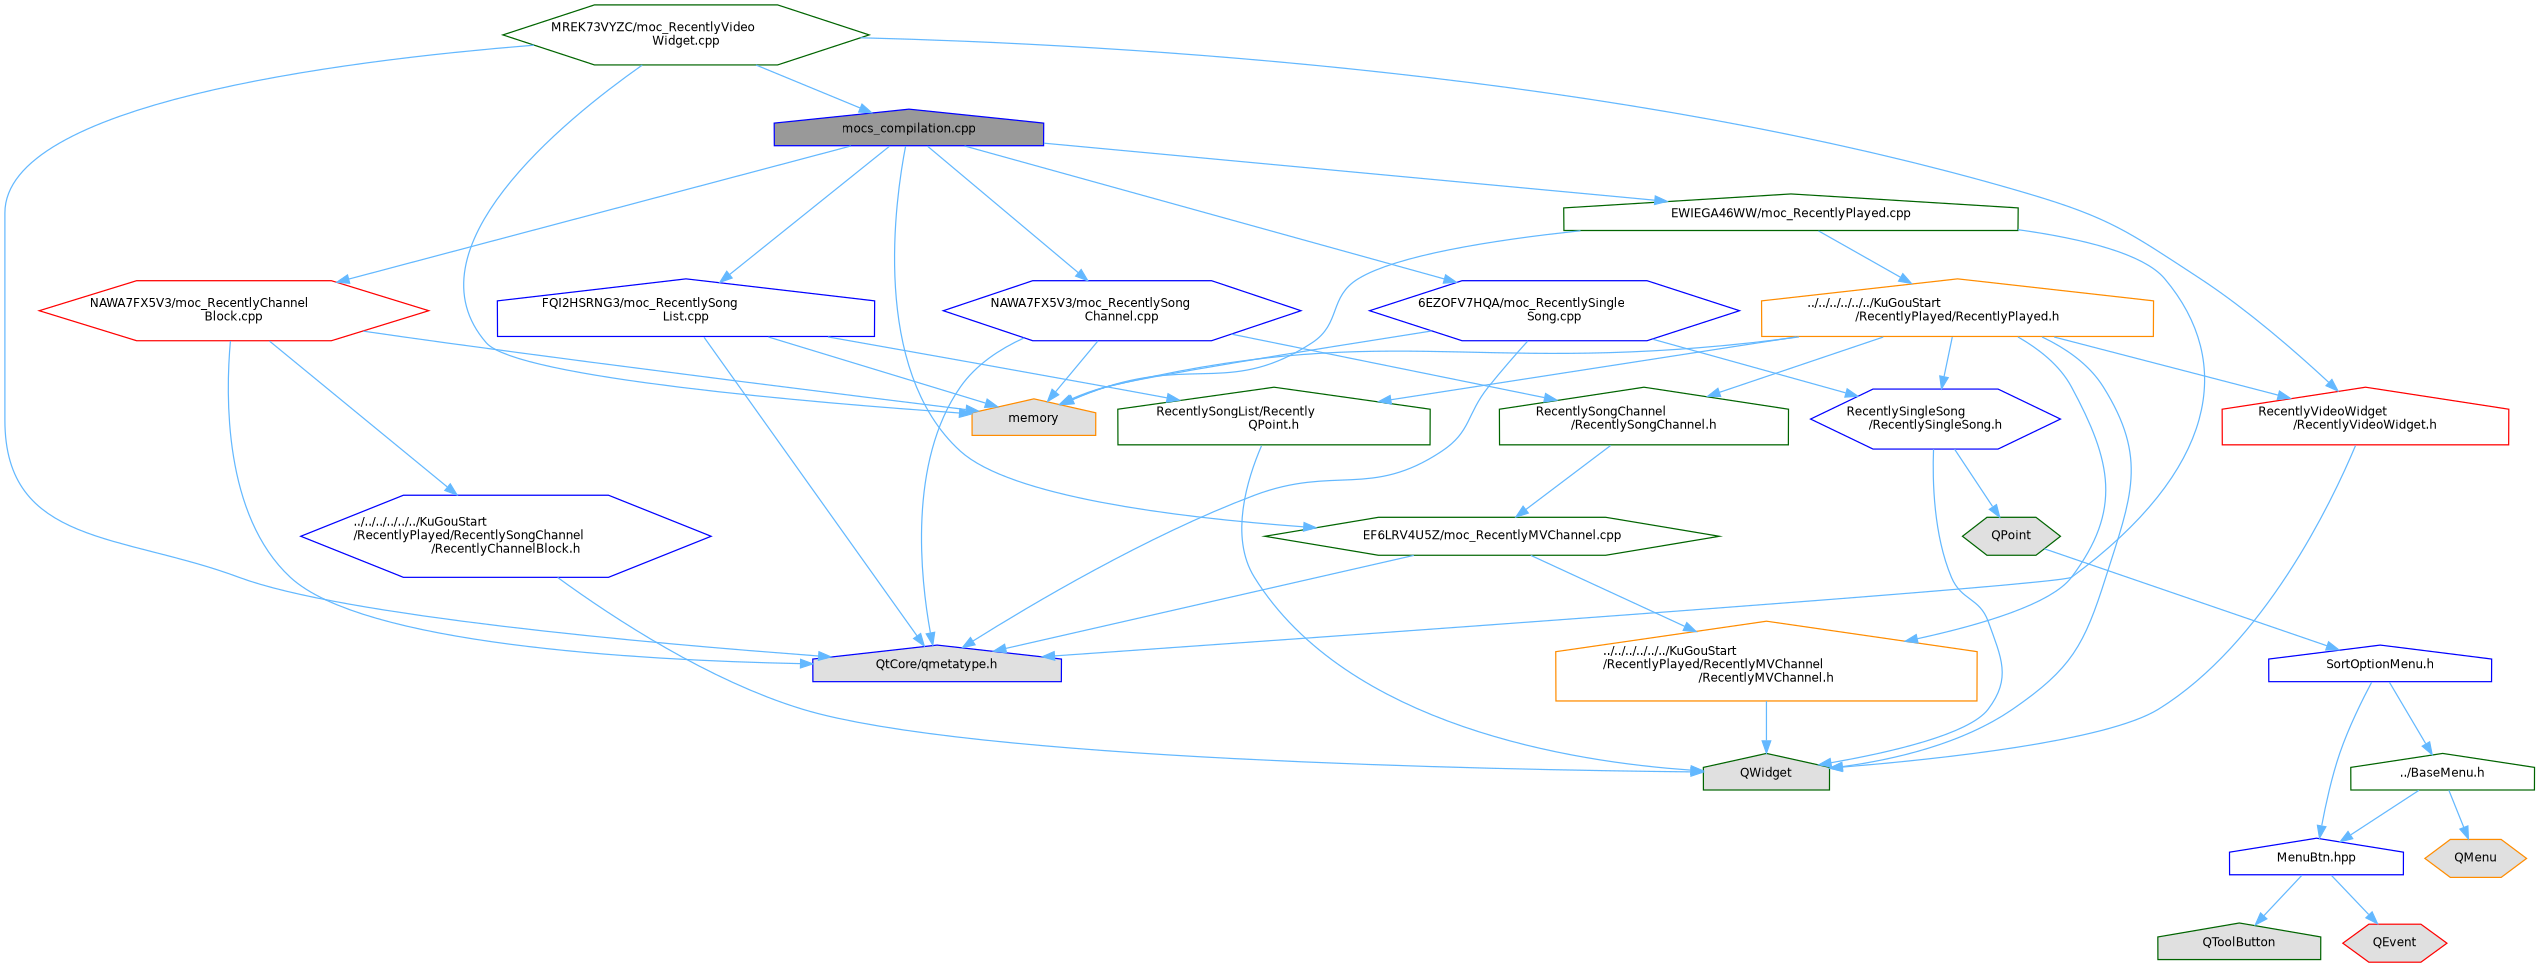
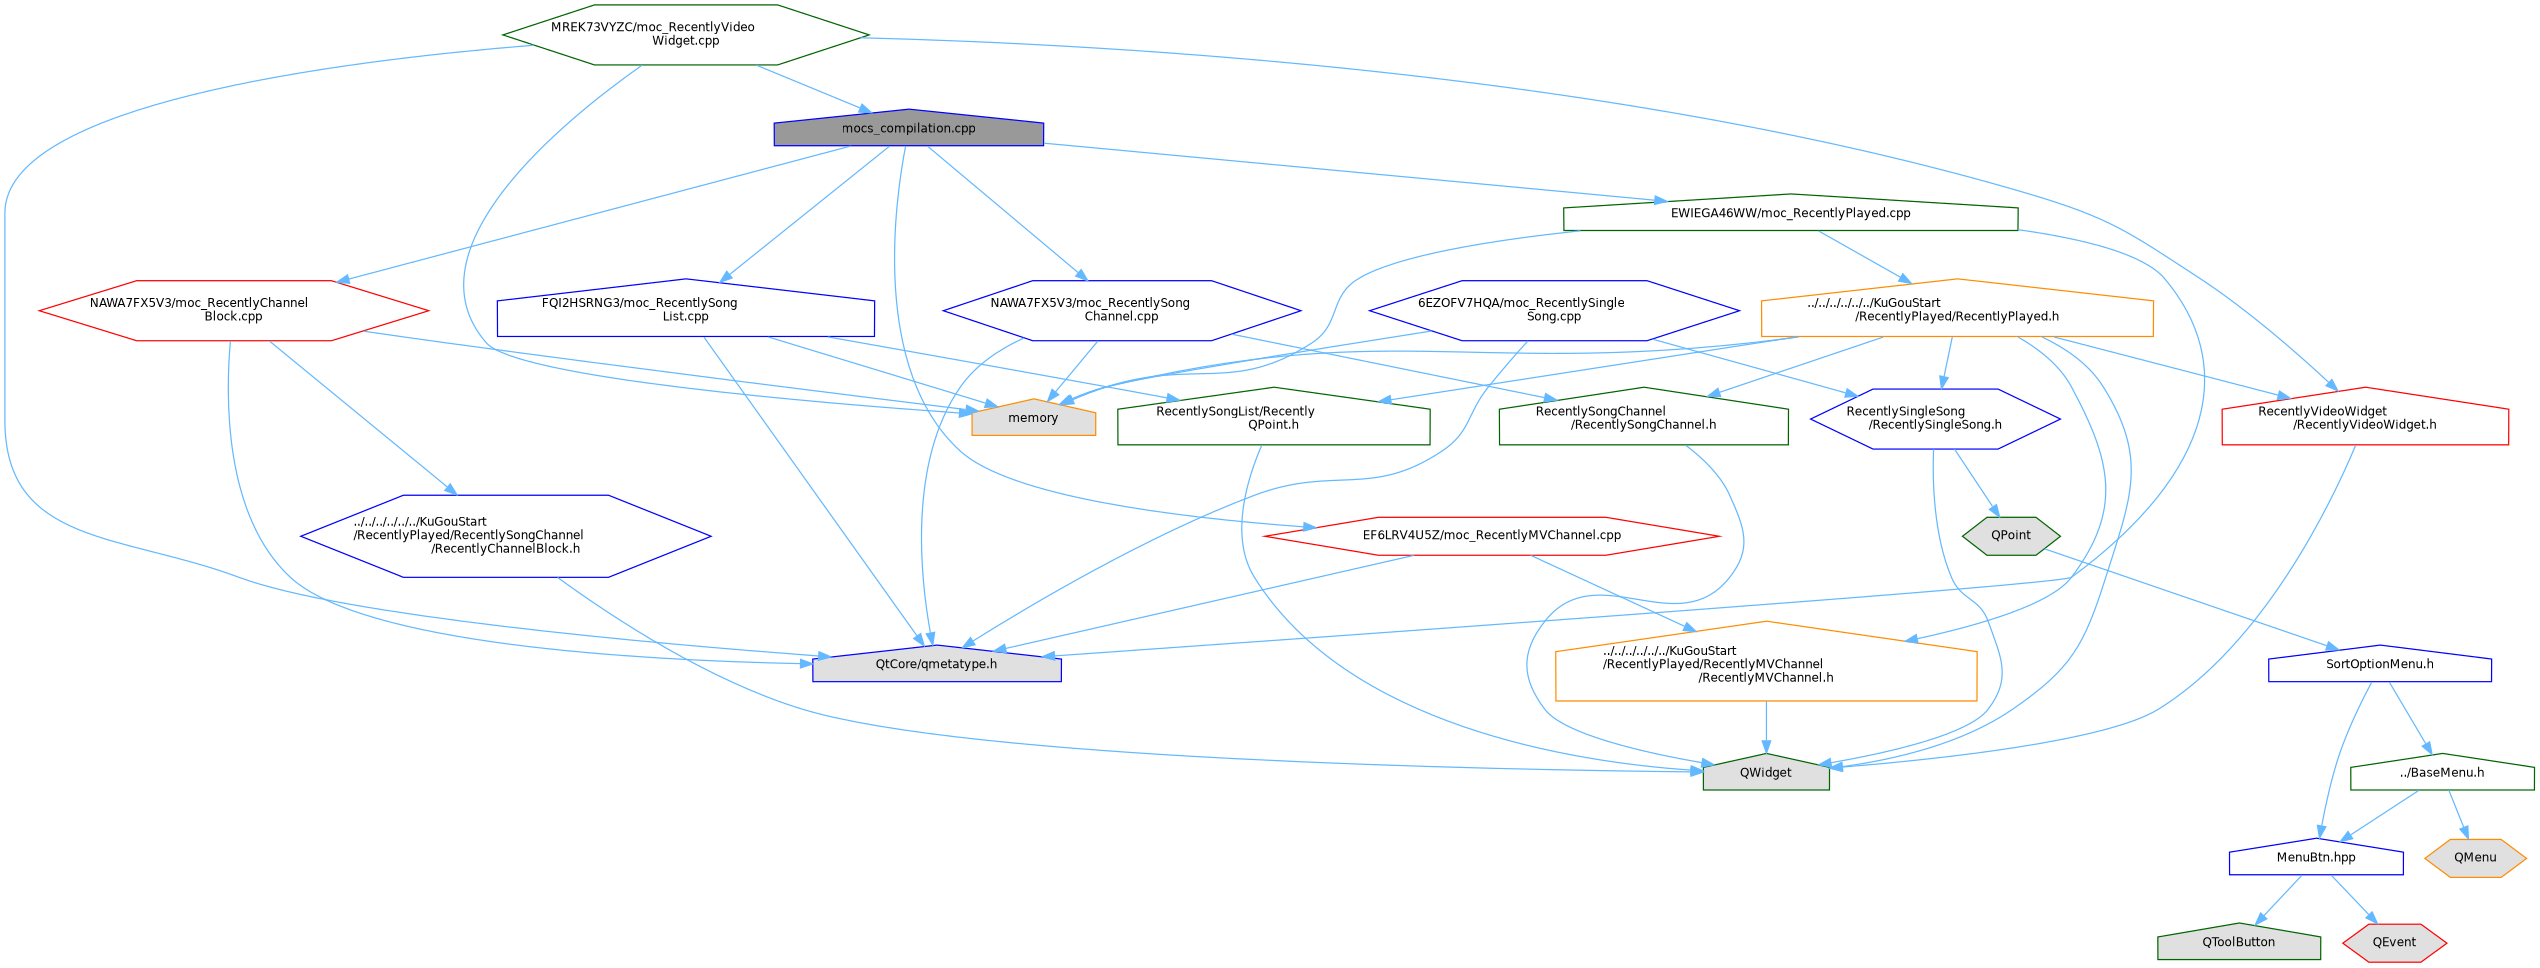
edge "mocs_compilation.cpp" -> "6EZOFV7HQA/moc_RecentlySingle Song.cpp": removed
edge "RecentlySongChannel /RecentlySongChannel.h" -> "EF6LRV4U5Z/moc_RecentlyMVChannel.cpp": now "RecentlySongChannel /RecentlySongChannel.h" -> "QWidget"
node "EF6LRV4U5Z/moc_RecentlyMVChannel.cpp": color darkgreen -> red
